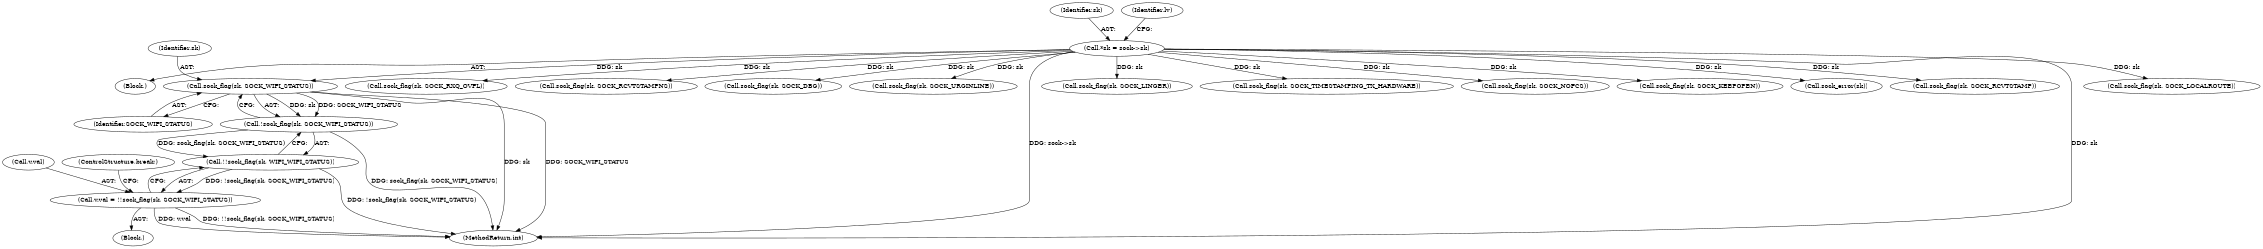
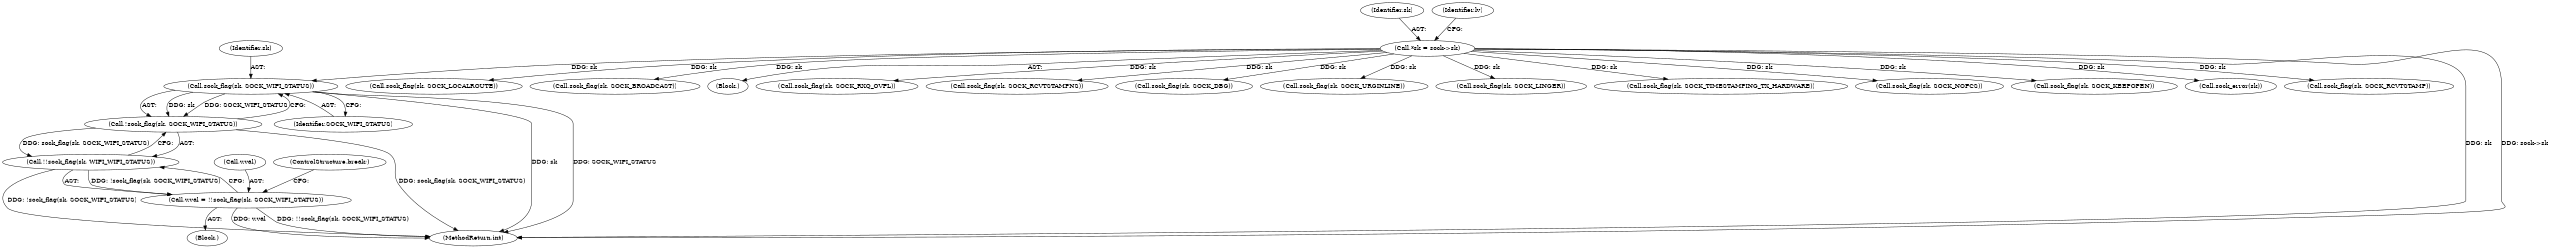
node "(Call,sock_flag(sk, SOCK_BROADCAST))": added
